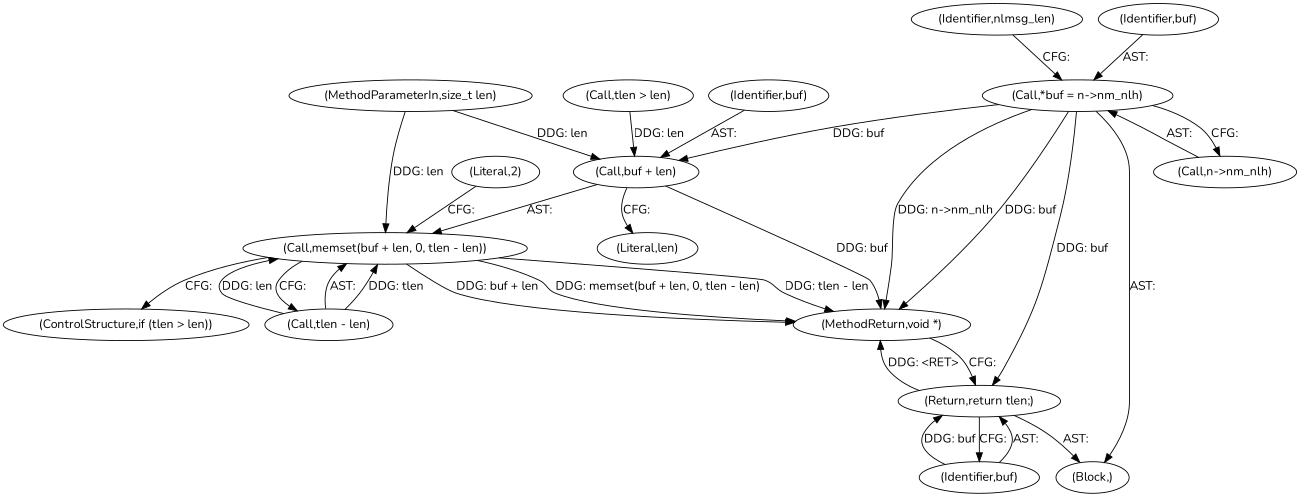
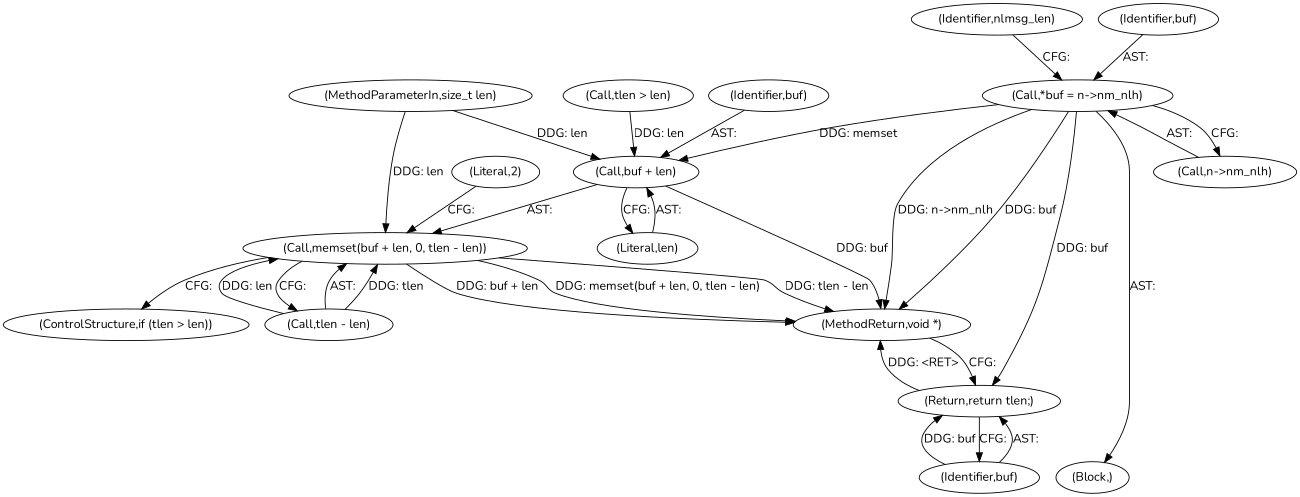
edge "(Call,*buf = n->nm_nlh)" -> "(Call,buf + len)": label "DDG: buf" -> "DDG: memset"
edge "(Literal,len)" -> "(Call,buf + len)": added, label "AST:"
edge "(Return,return tlen;)" -> "(Block,)": removed, label "AST:"
